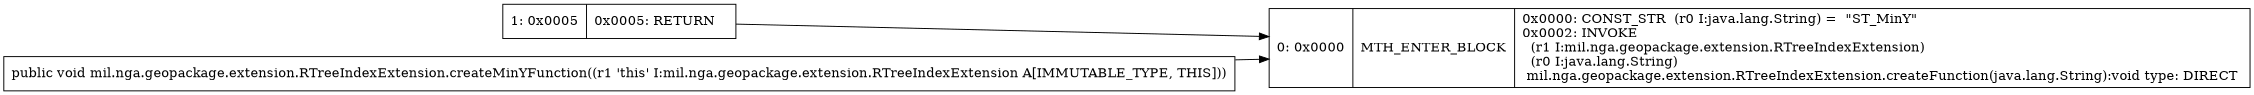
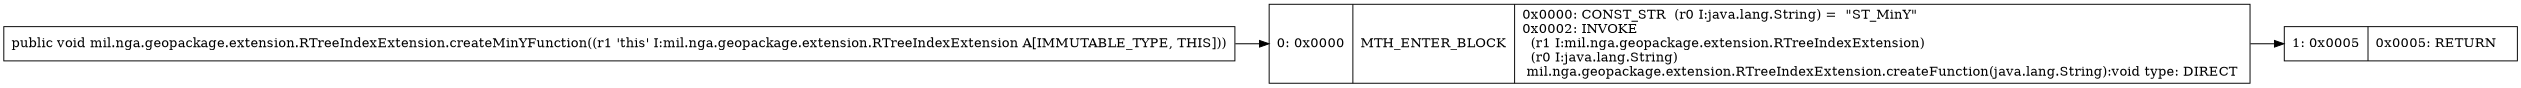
edge "1: 0x0005" -> "0: 0x0000": reversed
